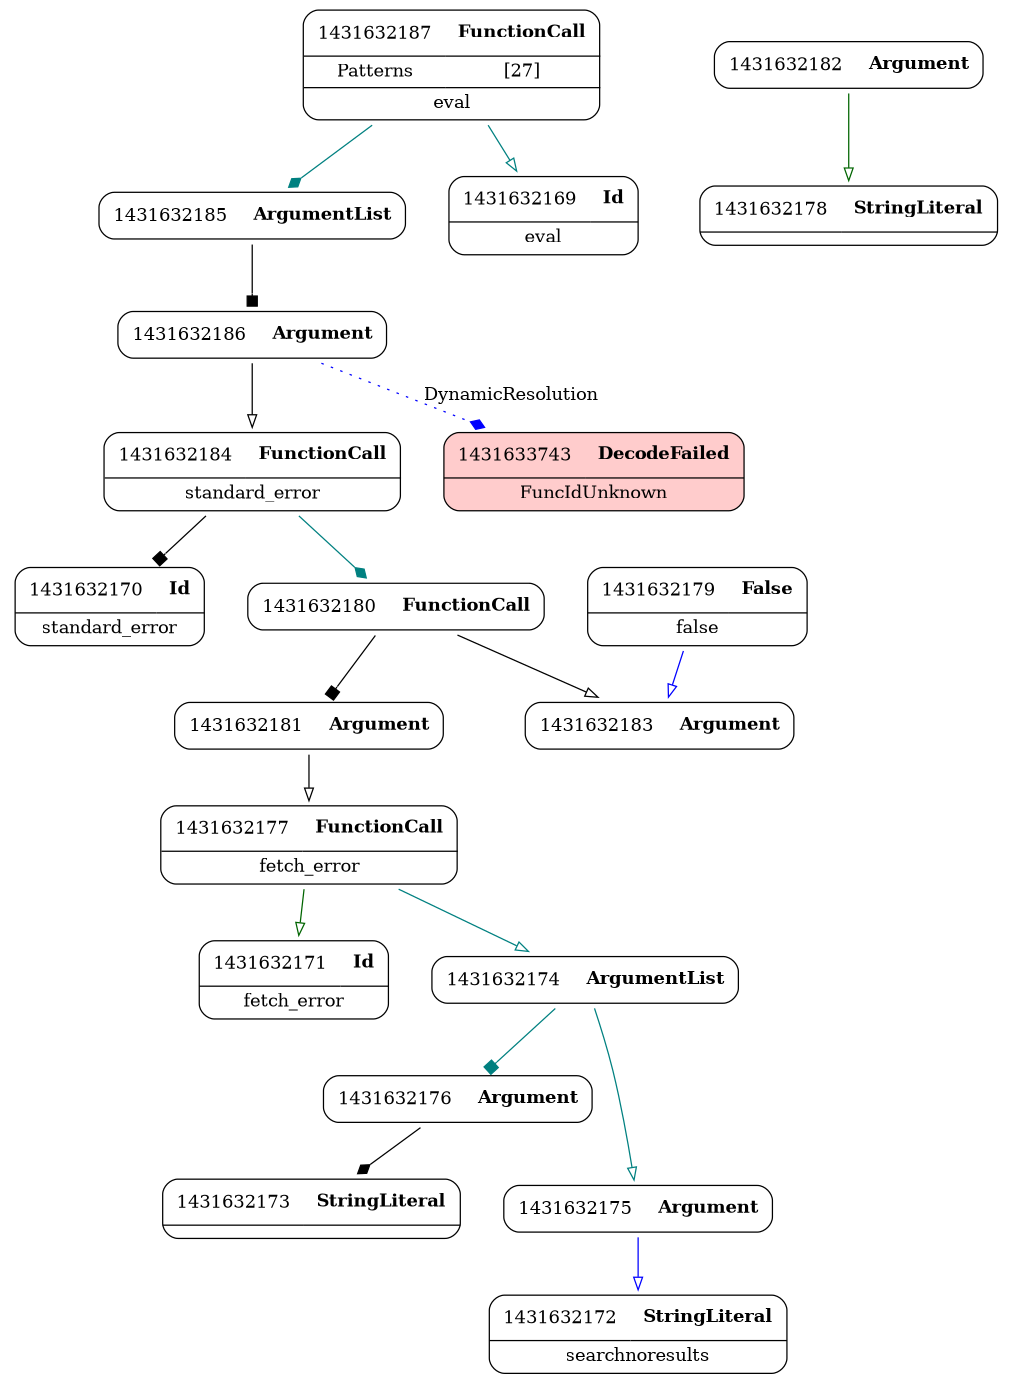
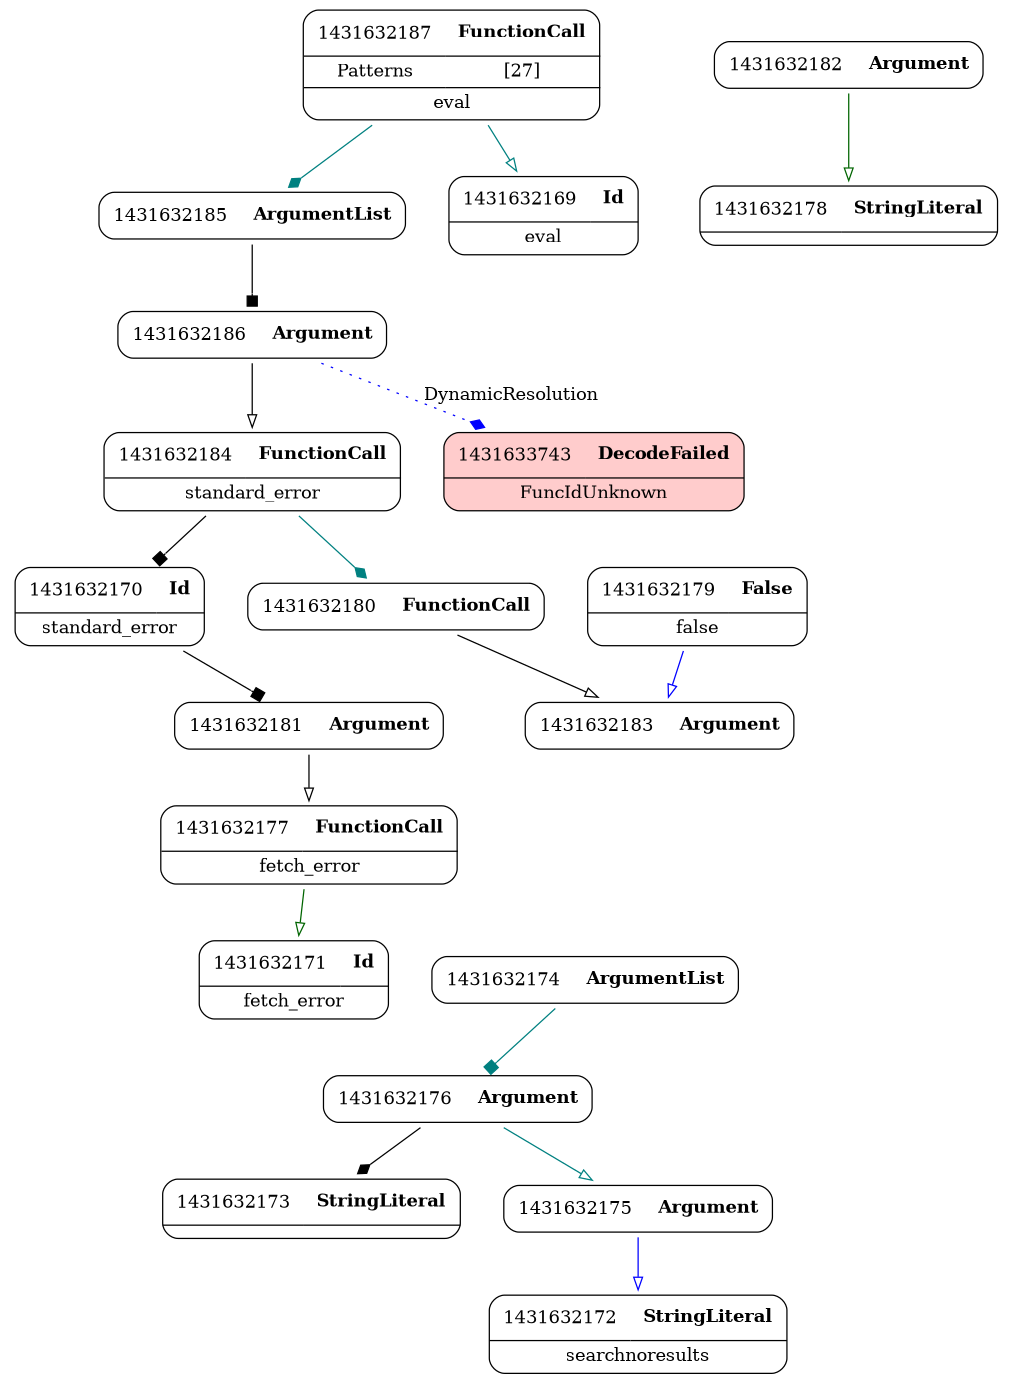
edge "1431632180" -> "1431632181": now "1431632170" -> "1431632181"
edge "1431632177" -> "1431632174": removed
edge "1431632174" -> "1431632175": now "1431632176" -> "1431632175"
